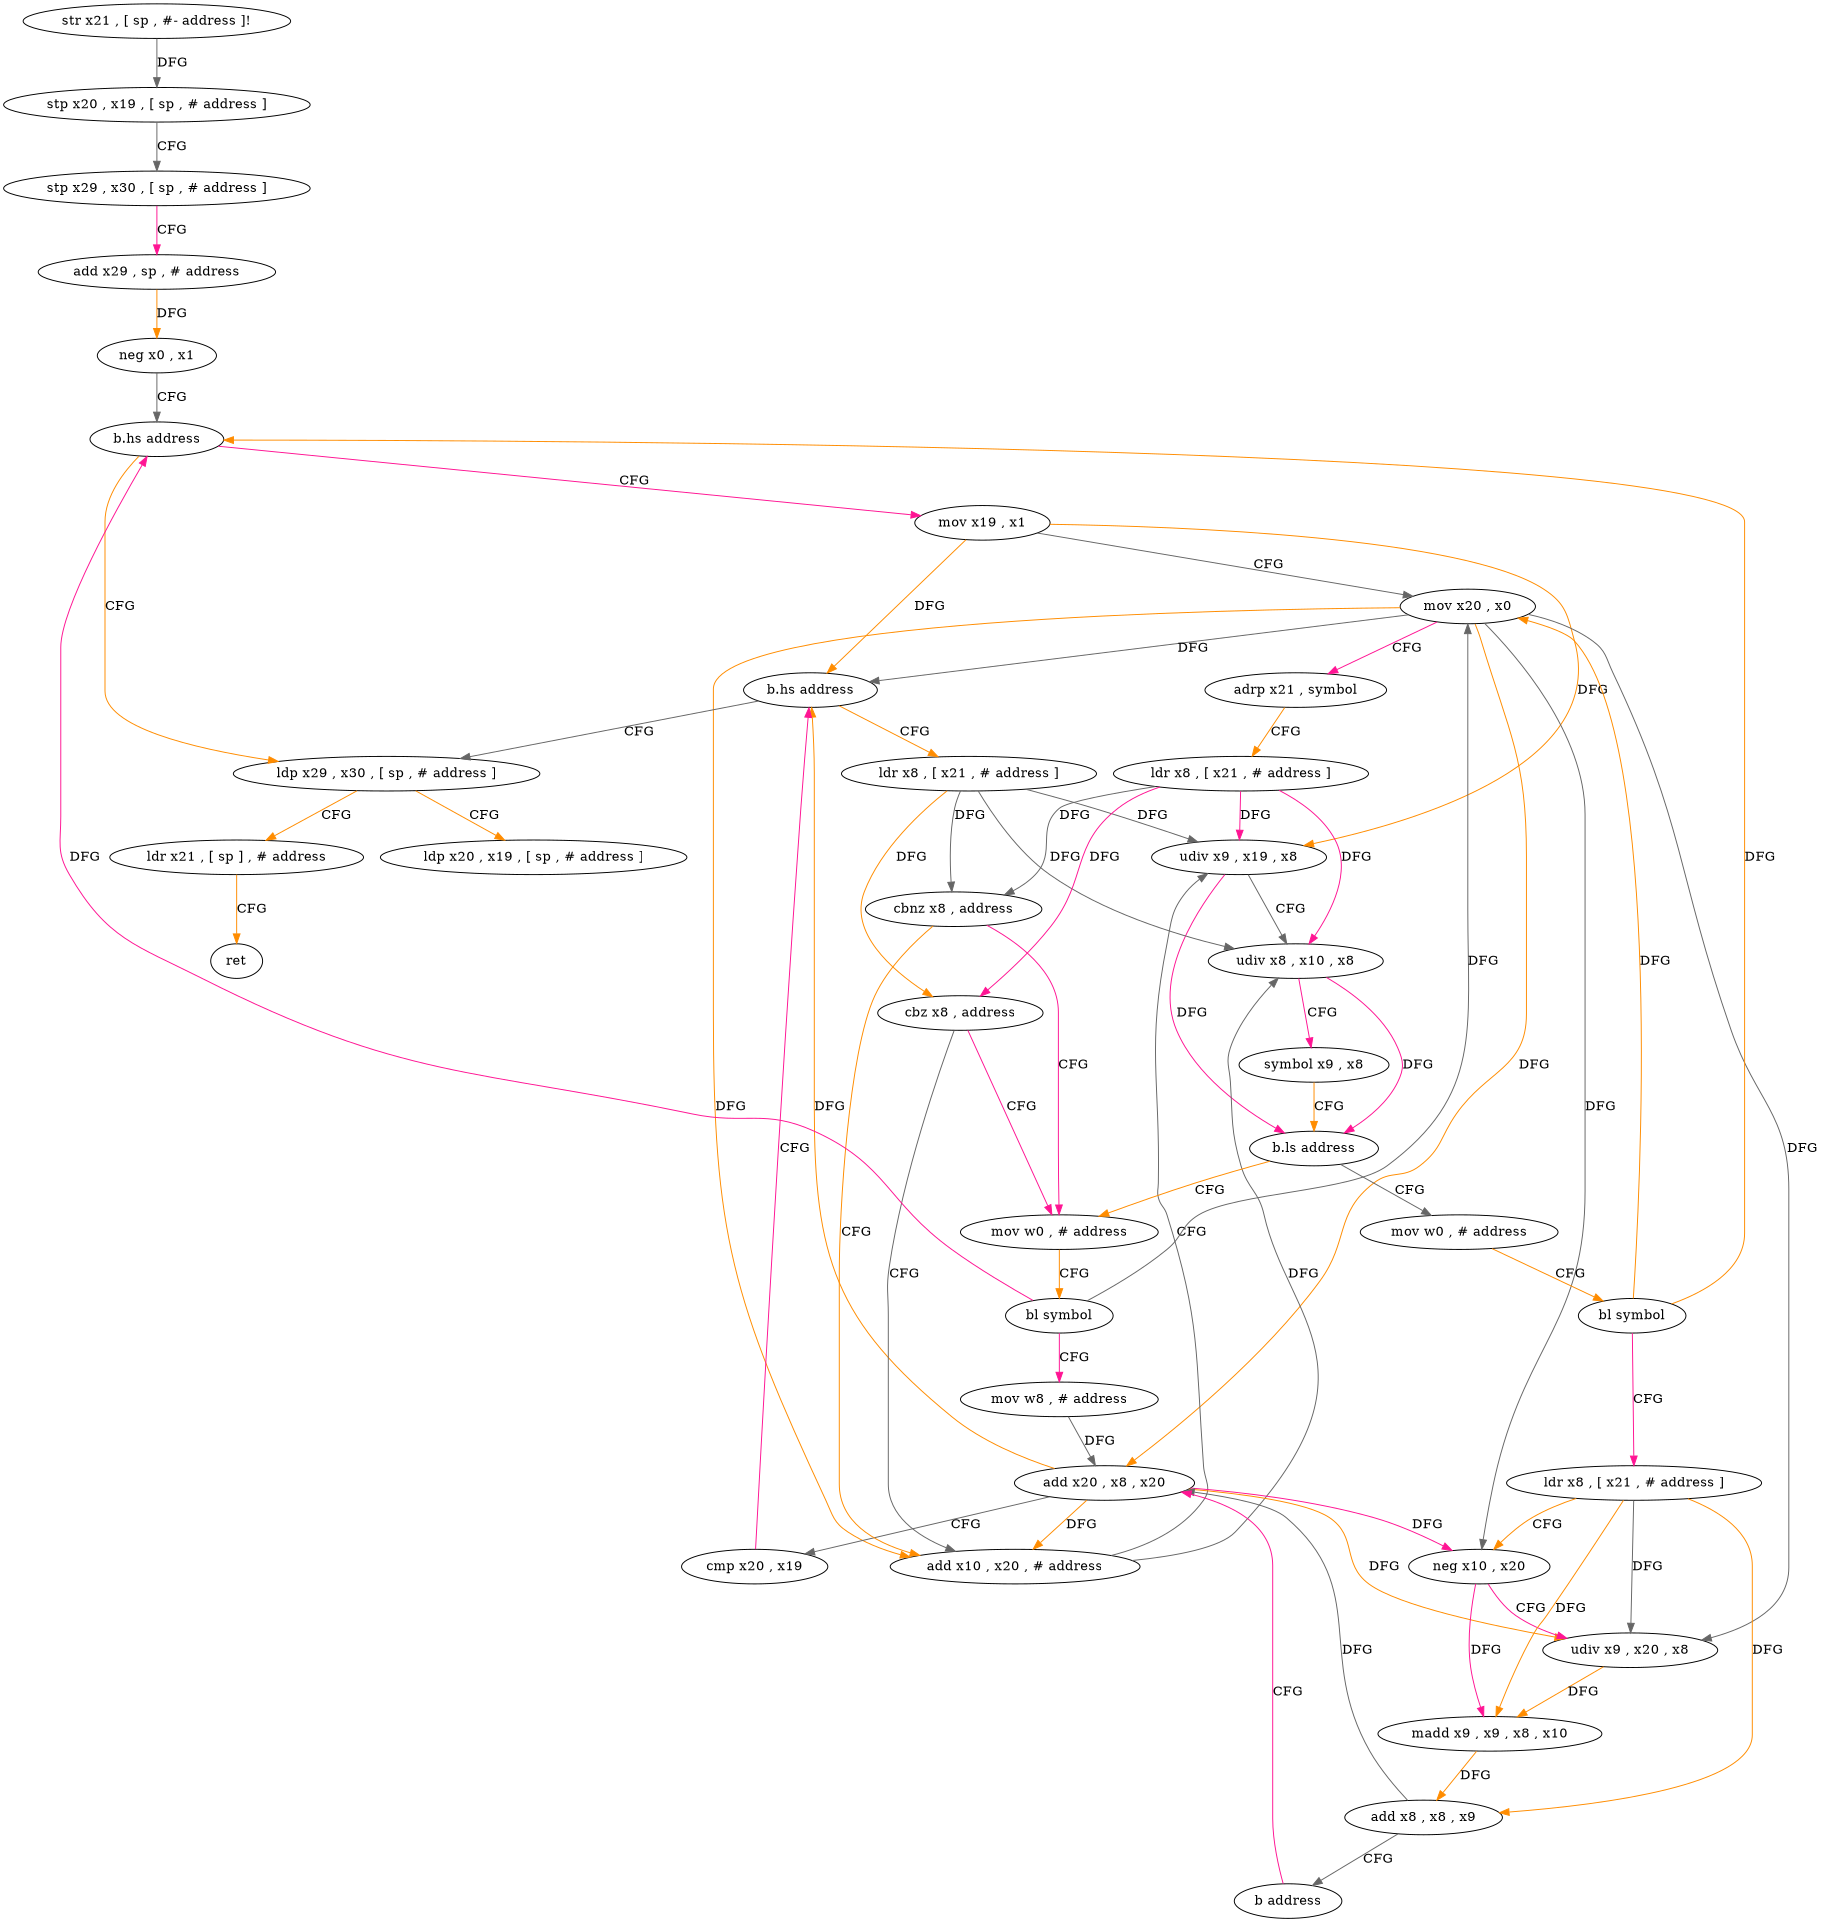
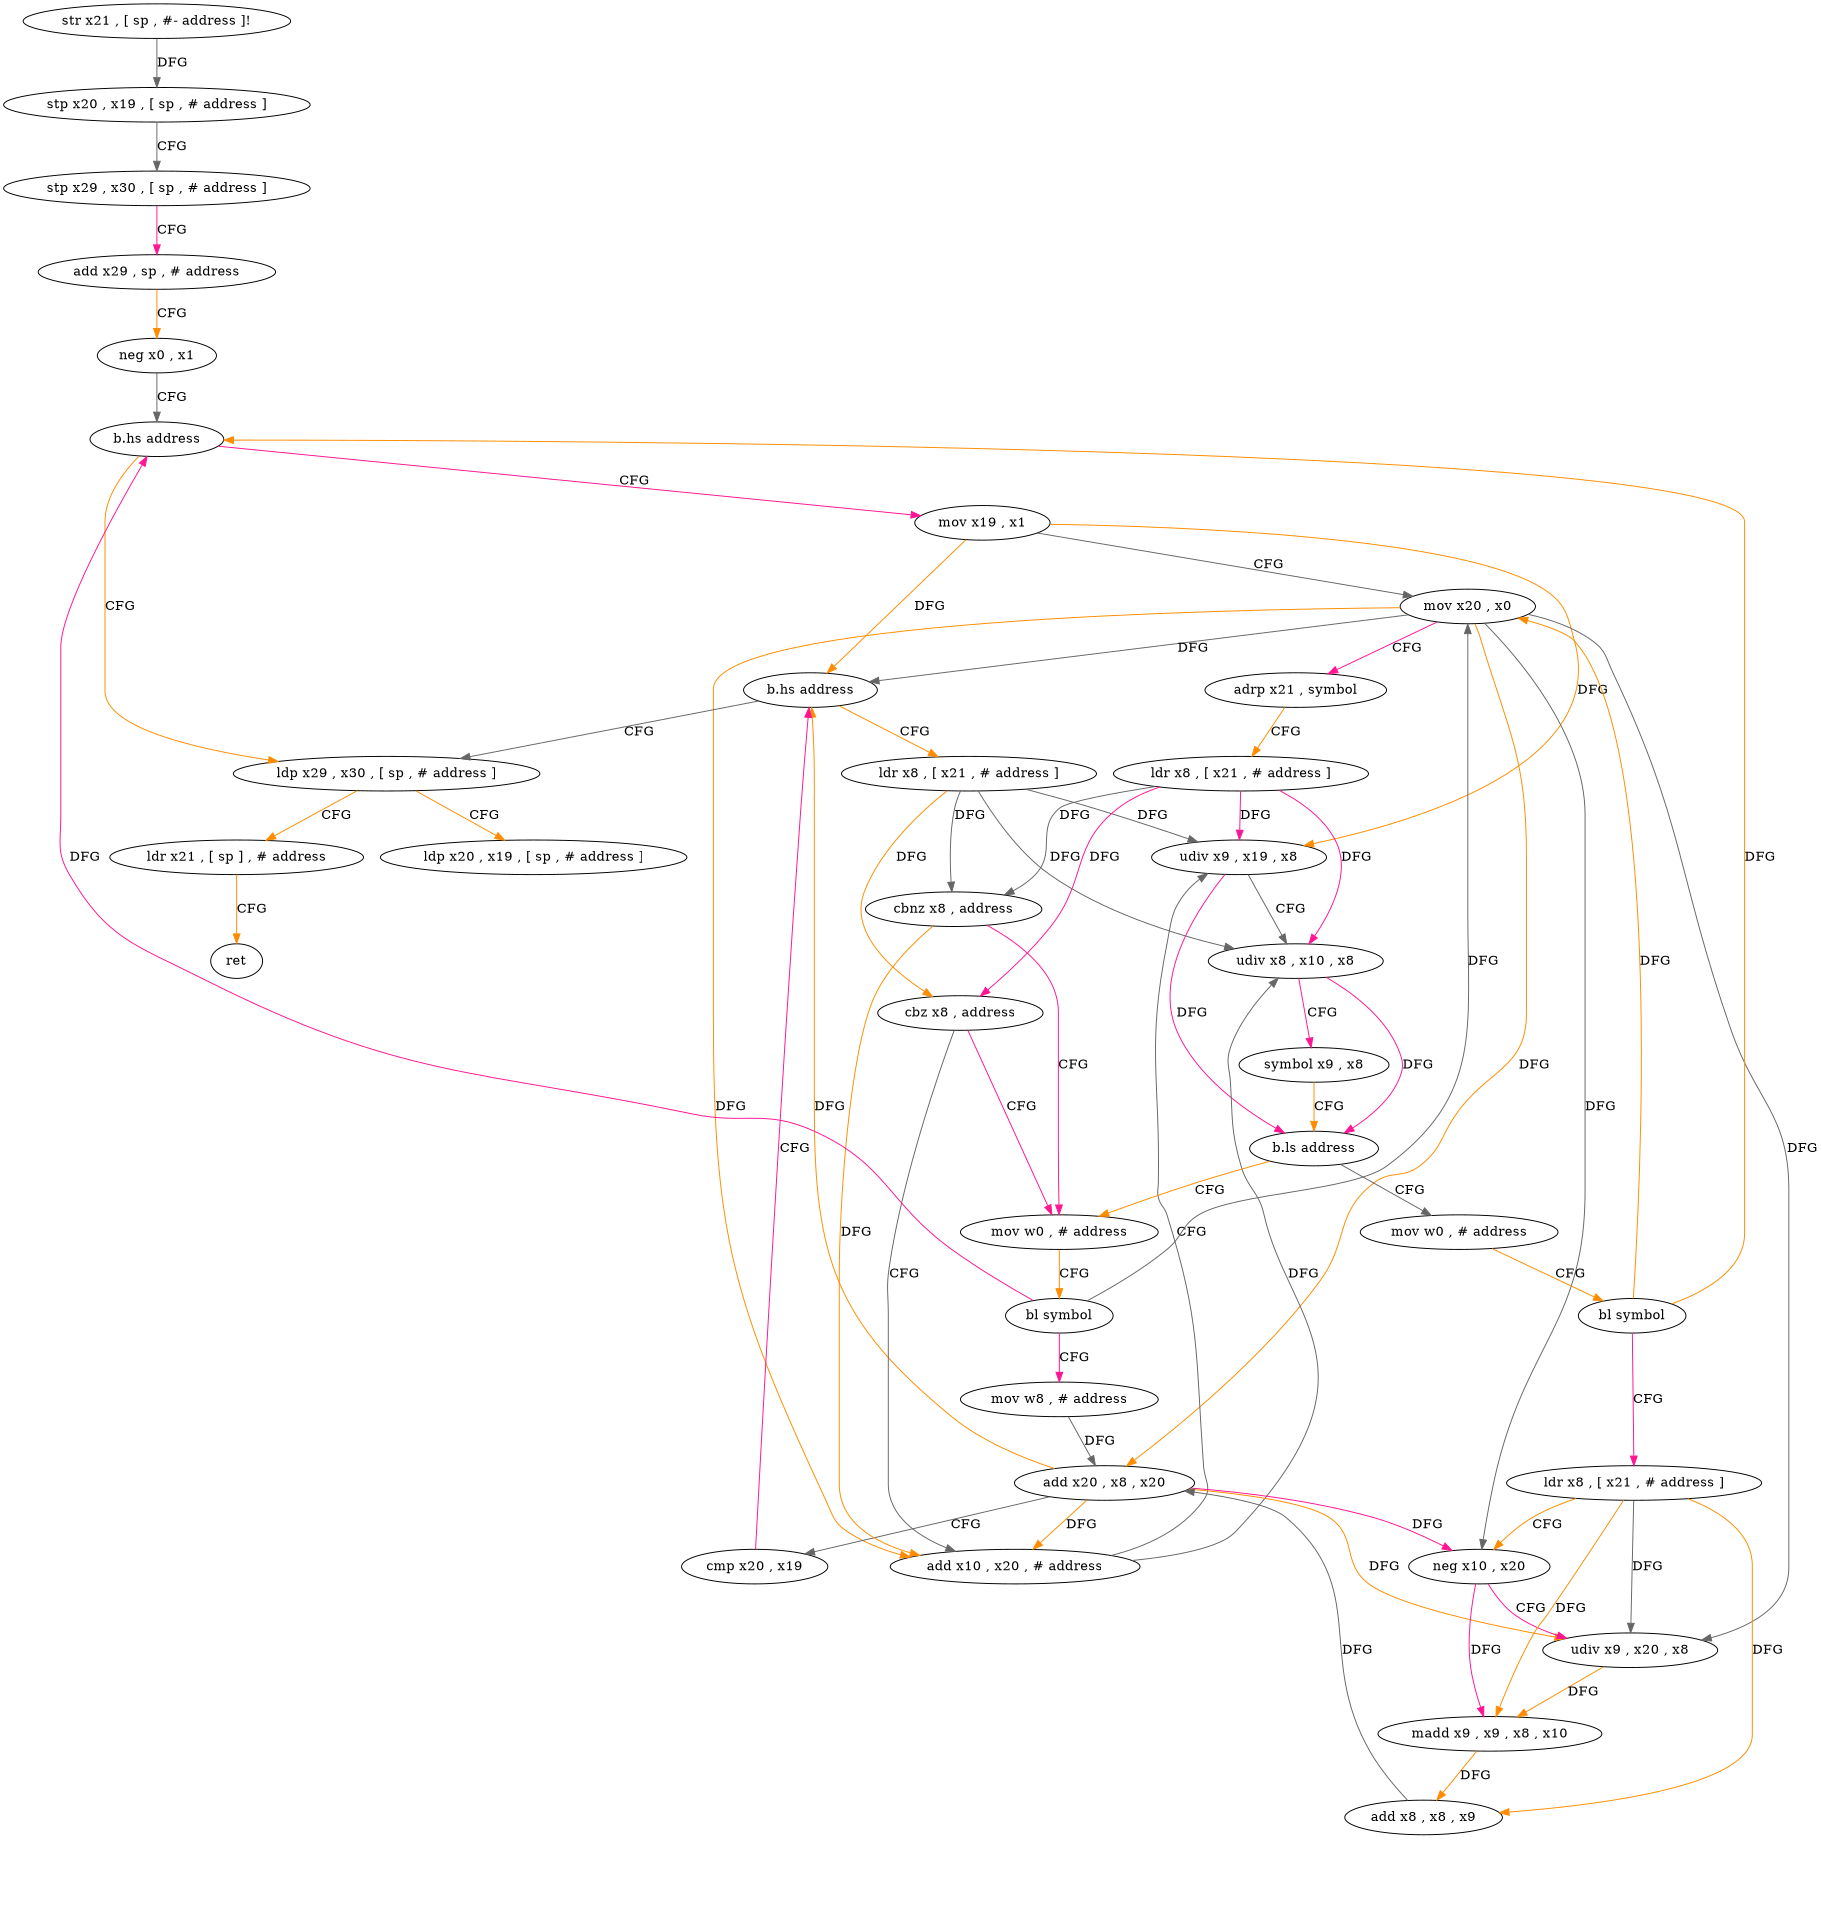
edge "add x29 , sp , # address" -> "neg x0 , x1": label "DFG" -> "CFG"
edge "cbnz x8 , address" -> "add x10 , x20 , # address": label "CFG" -> "DFG"
node "b address": removed
